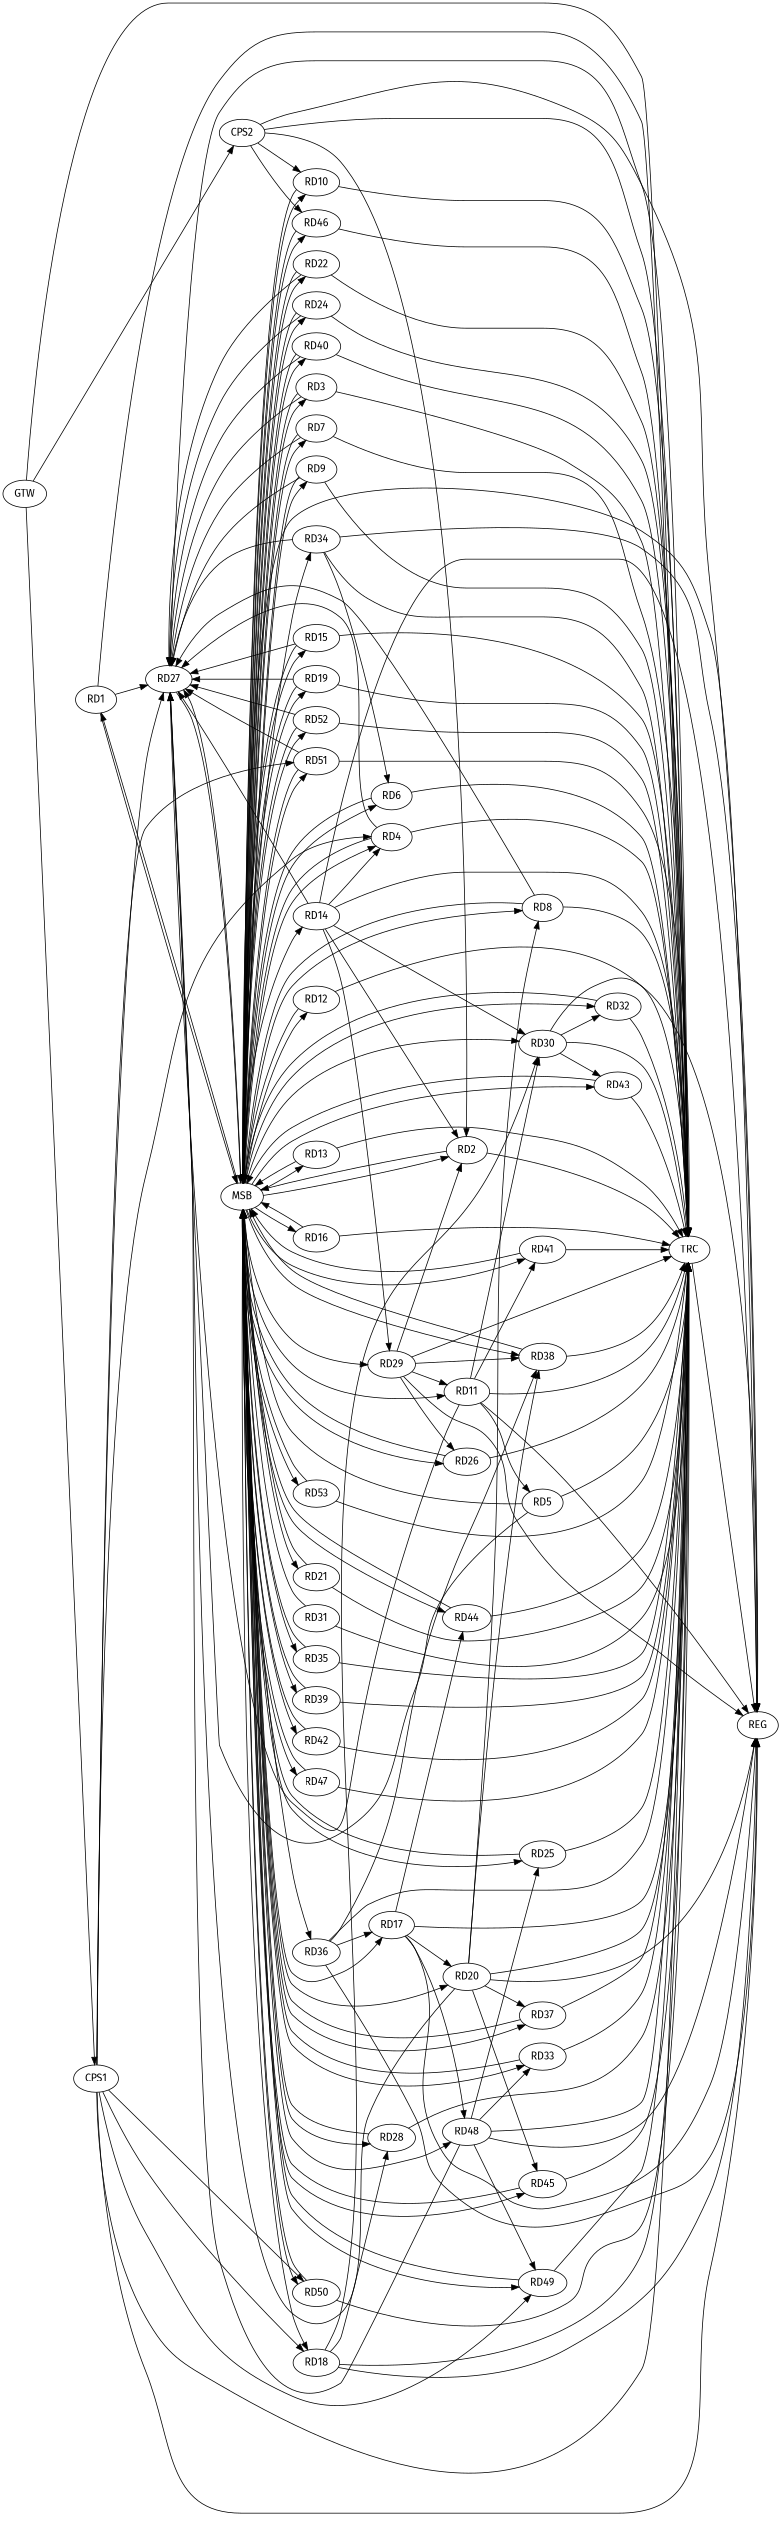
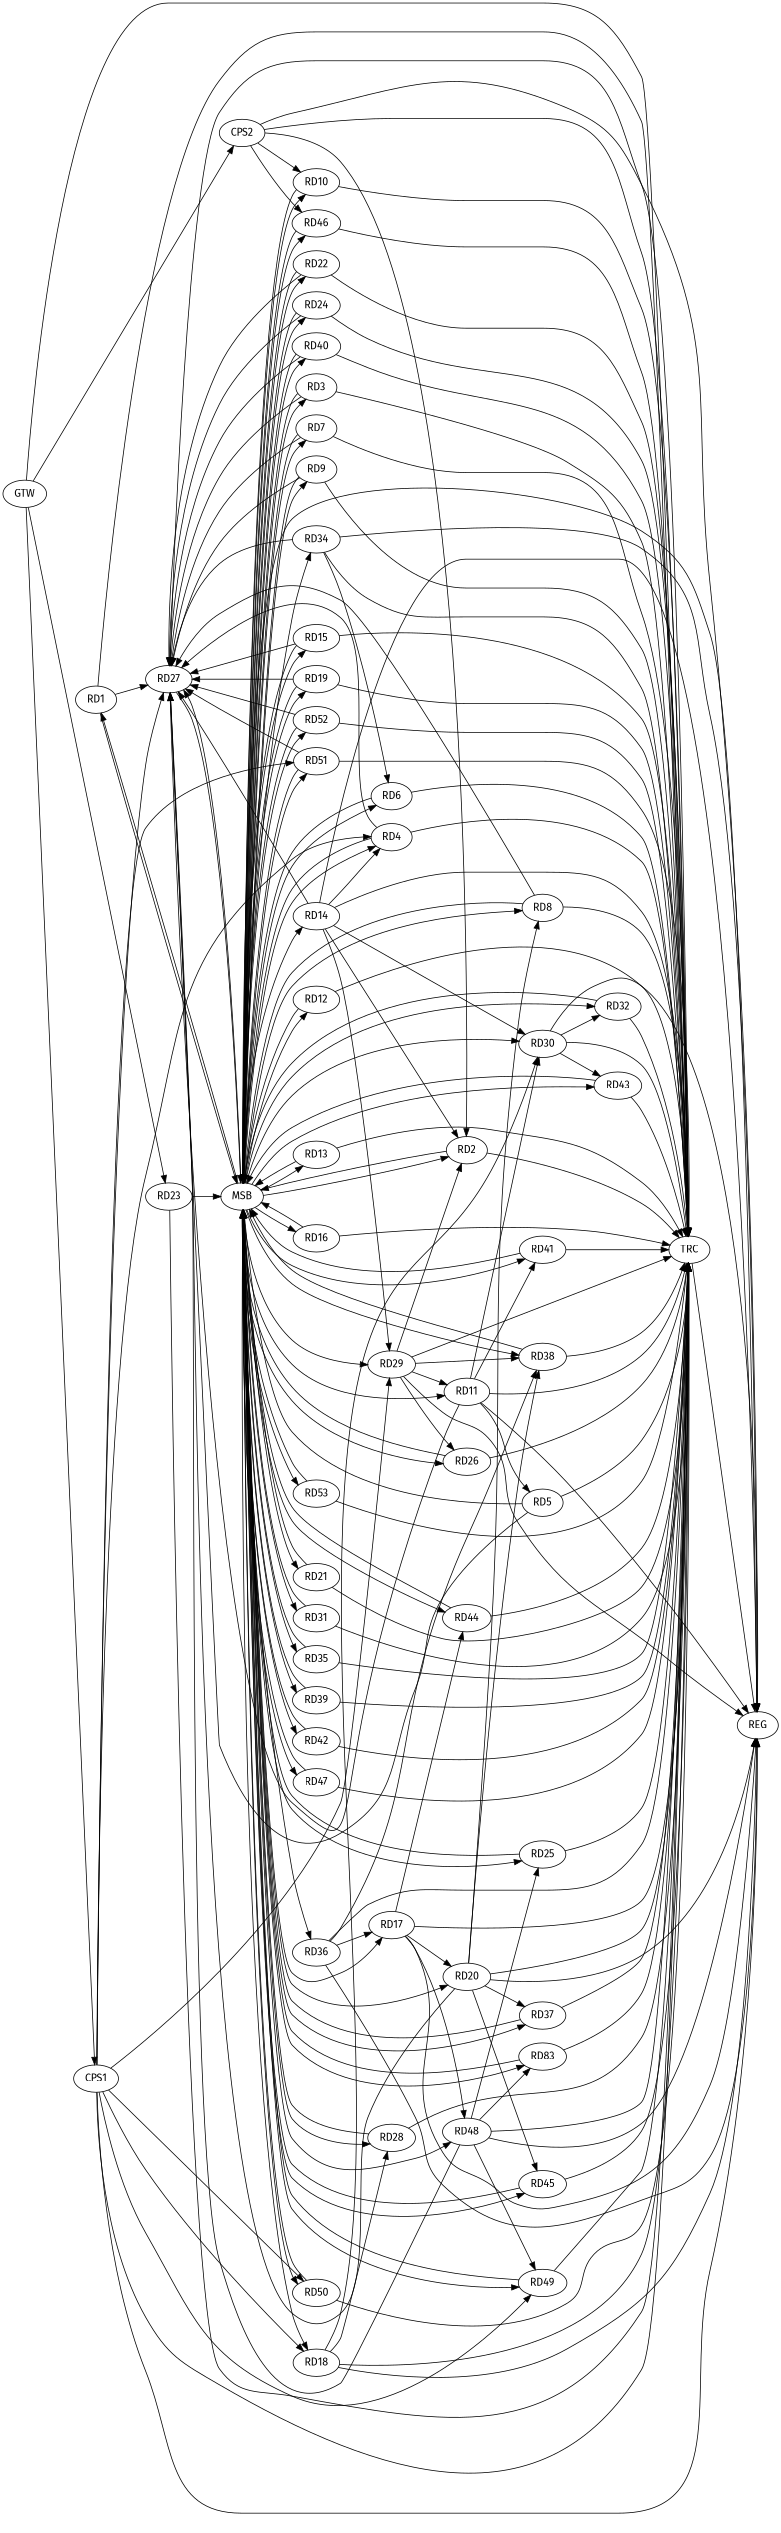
node "RD23": added
edge "MSB" -> "RD31": added
edge "CPS1" -> "RD29": added
node "RD33": label "RD33" -> "RD83"
